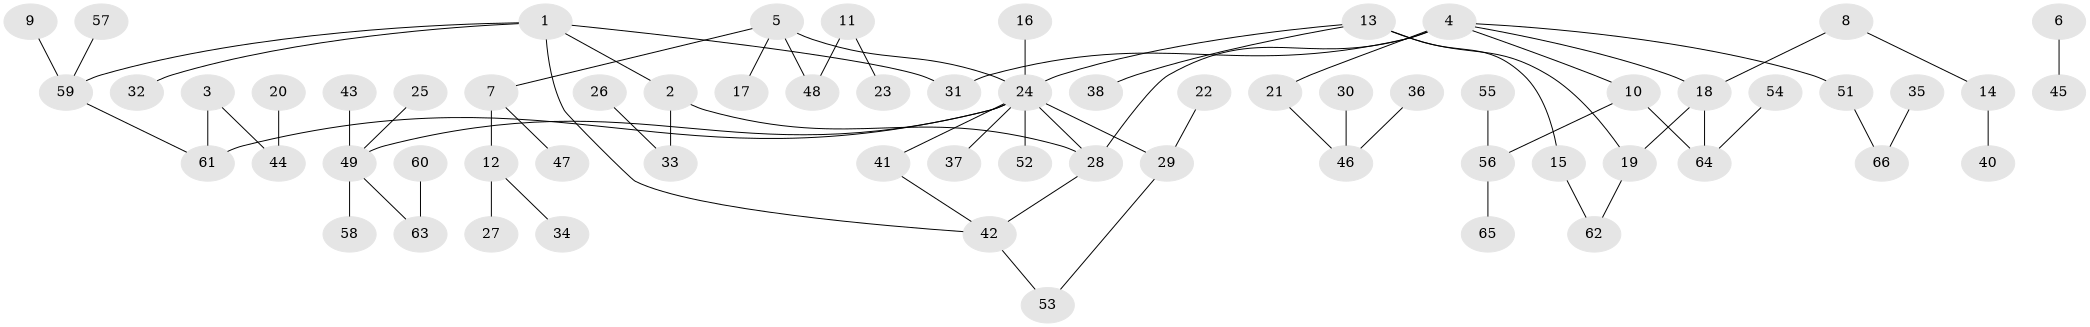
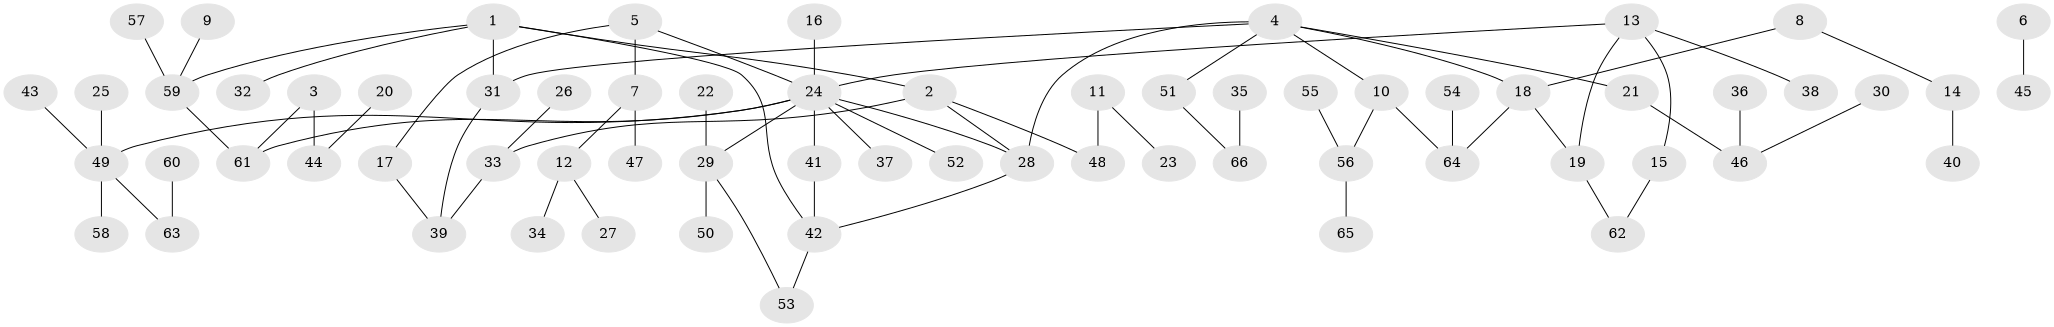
edge "5" -- "48": now "2" -- "48"
node "39": added
node "50": added
